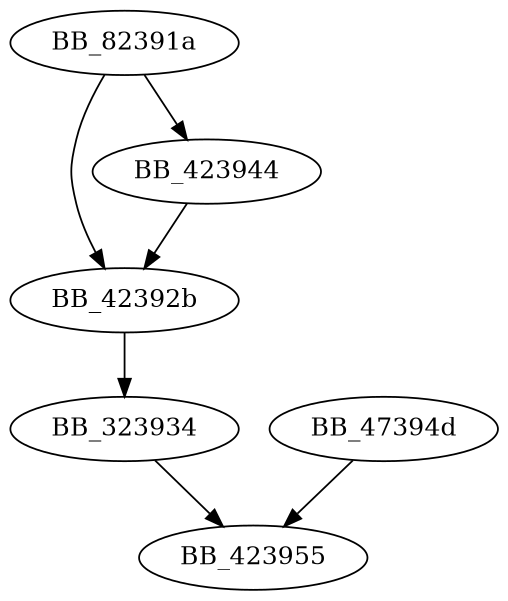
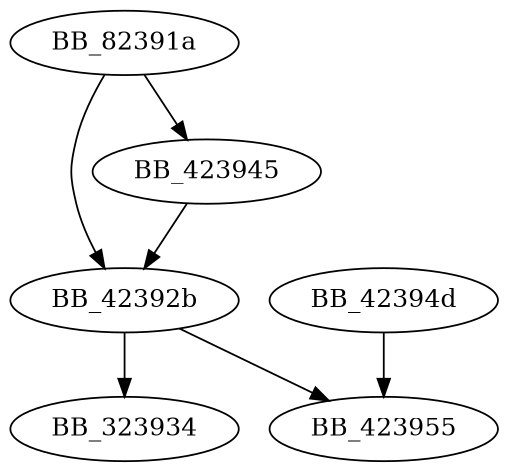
node "BB_423944": label "BB_423944" -> "BB_423945"
node "BB_47394d": label "BB_47394d" -> "BB_42394d"
edge "BB_323934" -> "BB_423955": now "BB_42392b" -> "BB_423955"
